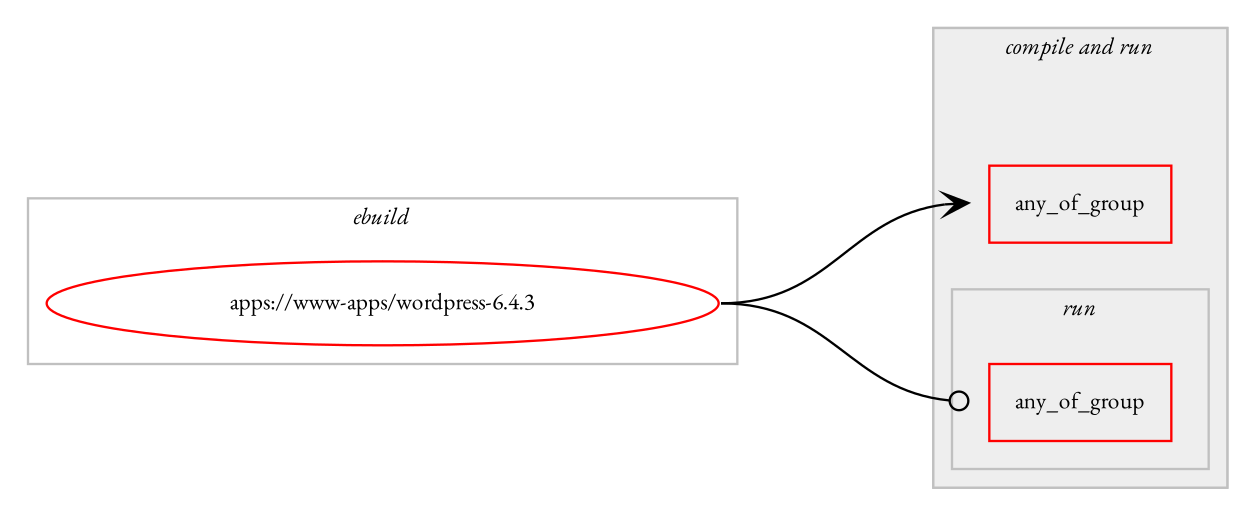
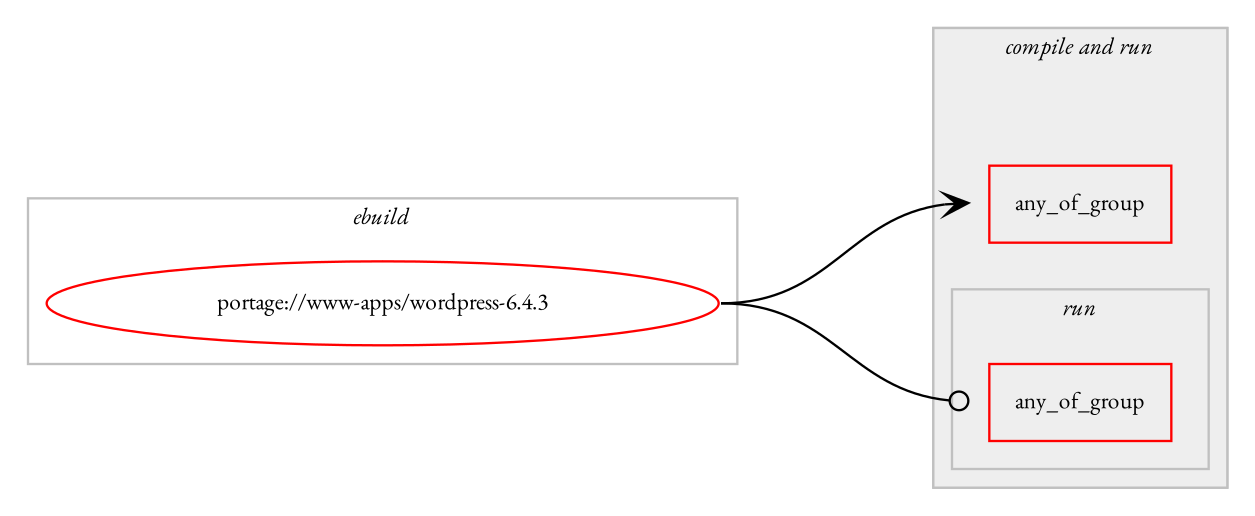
node "apps://www-apps/wordpress-6.4.3": label "apps://www-apps/wordpress-6.4.3" -> "portage://www-apps/wordpress-6.4.3"
